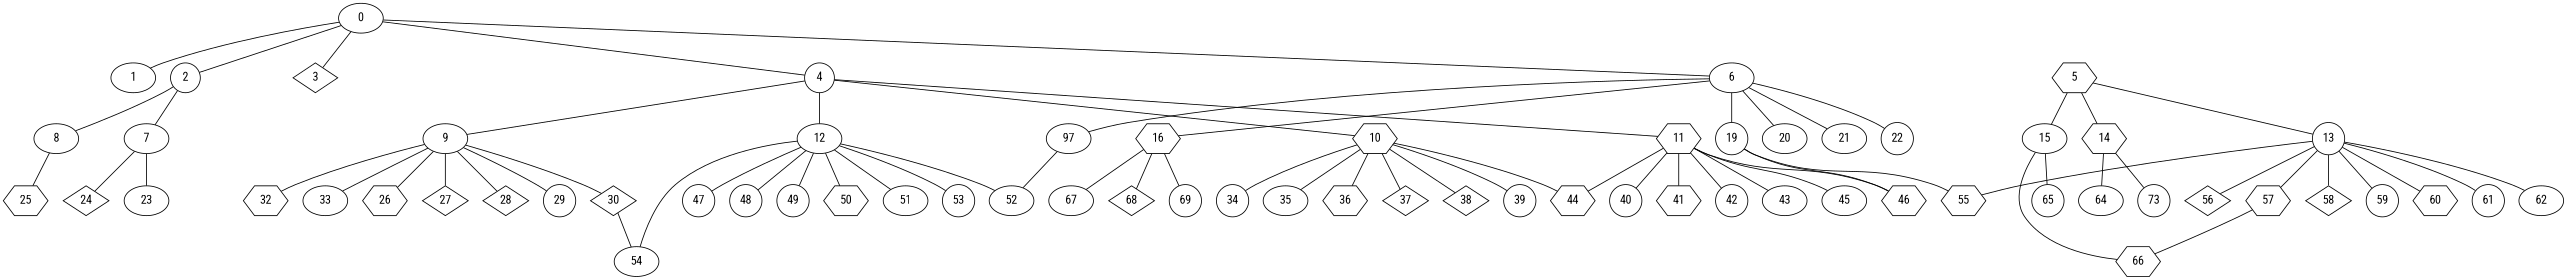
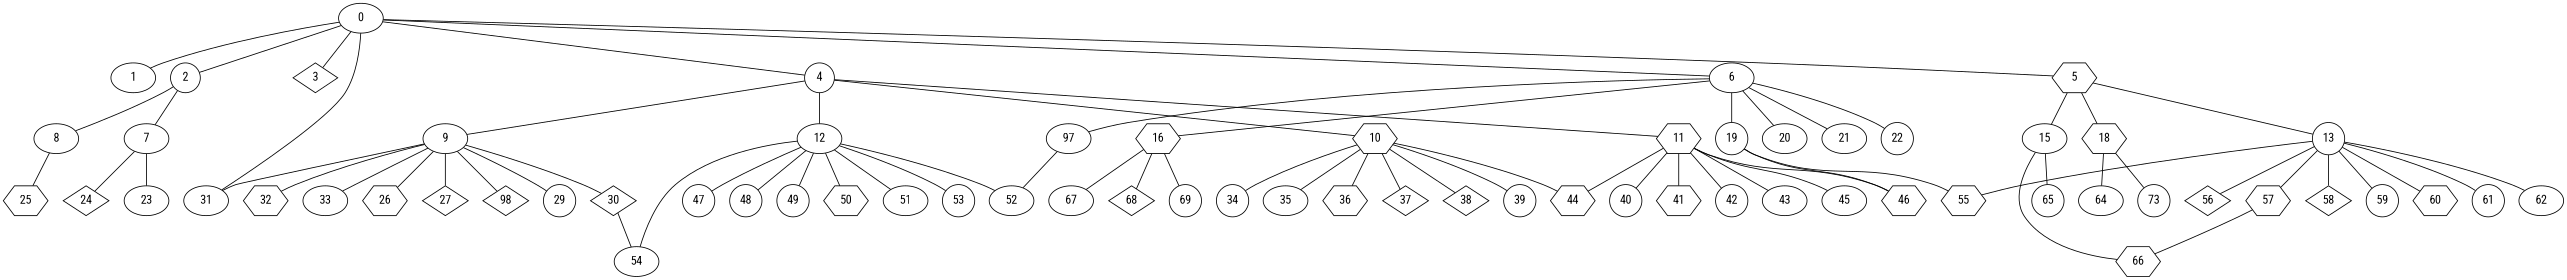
edge "0" -- "5": added
node "14": label "14" -> "18"
node "31": added
node "28": label "28" -> "98"
